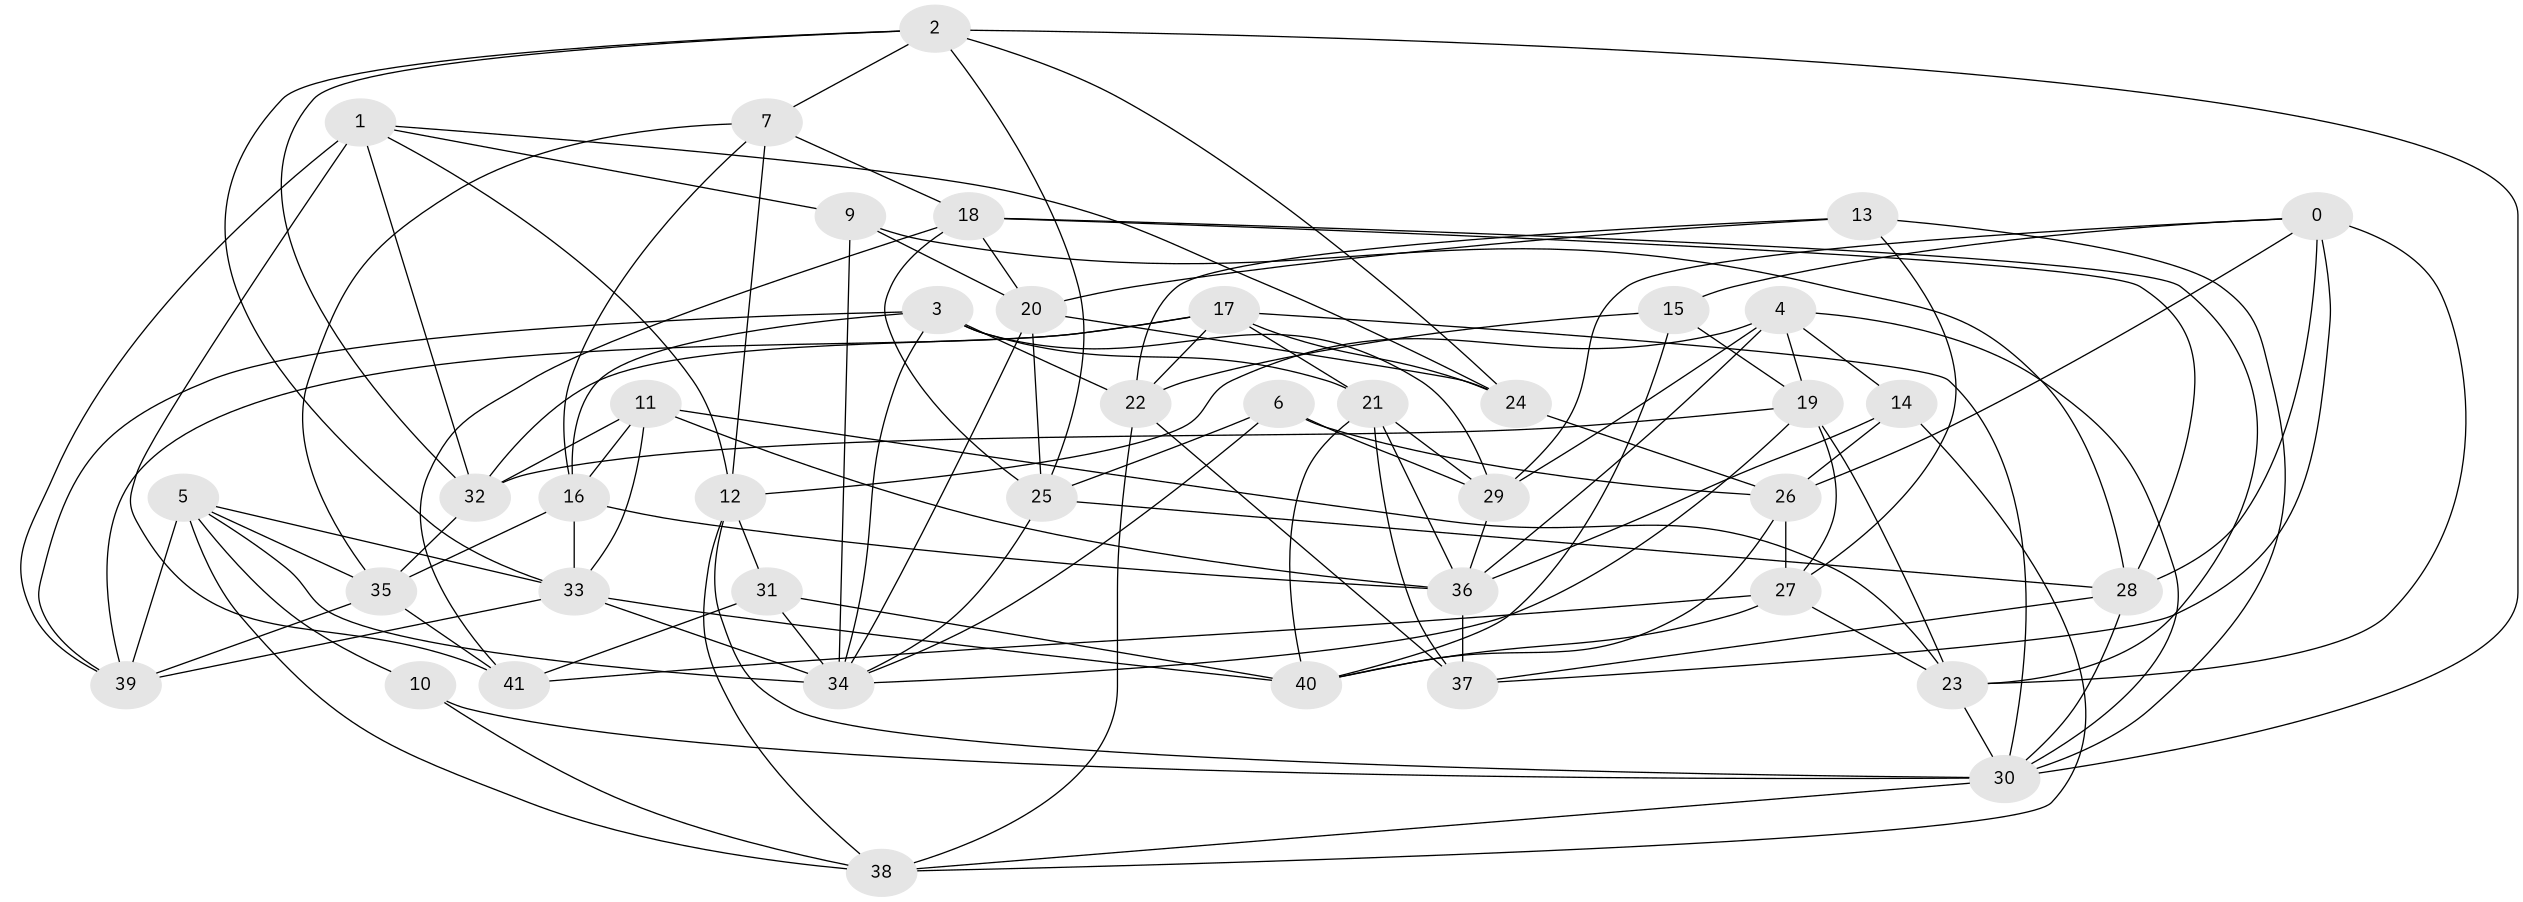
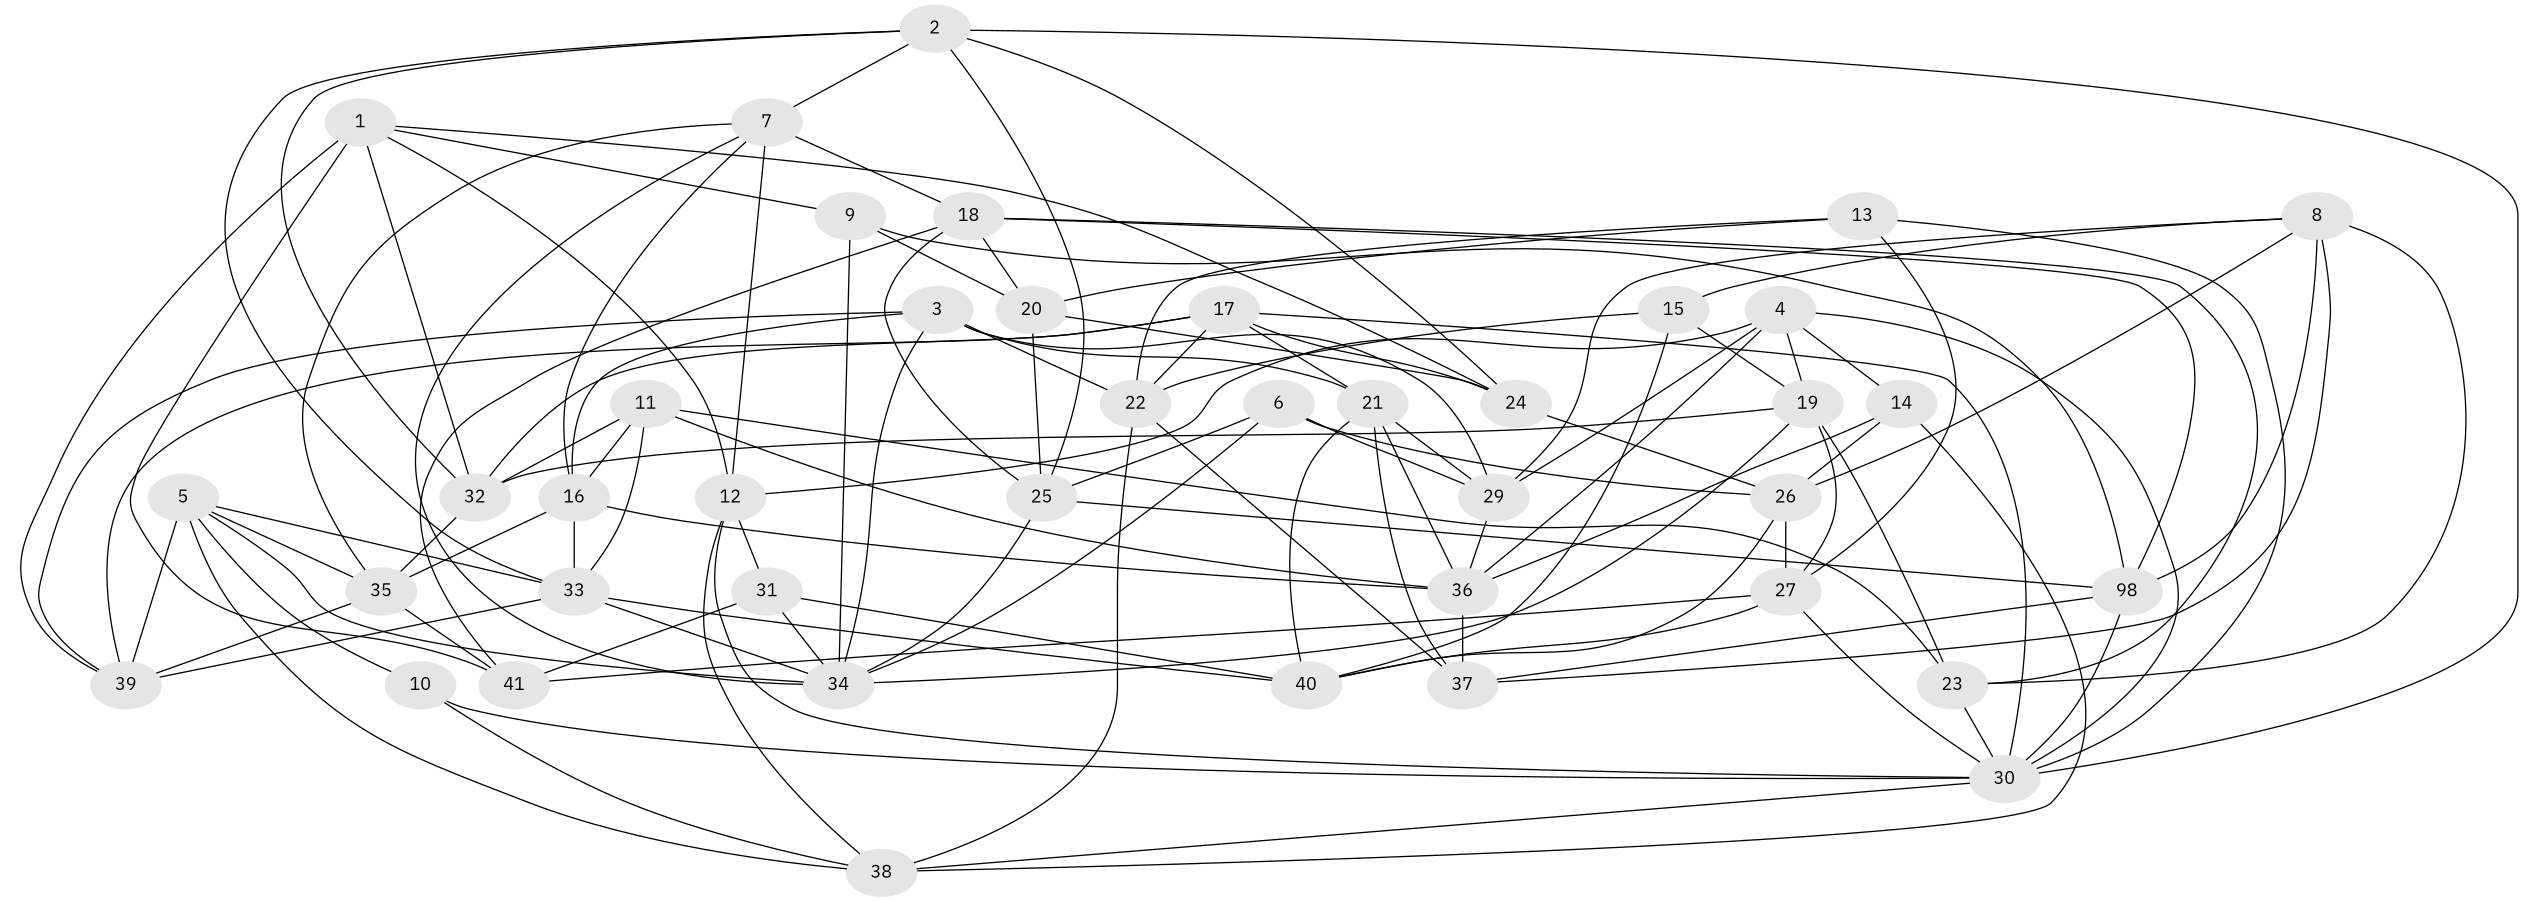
node "0": label "0" -> "8"
edge "20" -- "34": now "7" -- "34"
node "28": label "28" -> "98"
edge "27" -- "23": now "27" -- "30"
